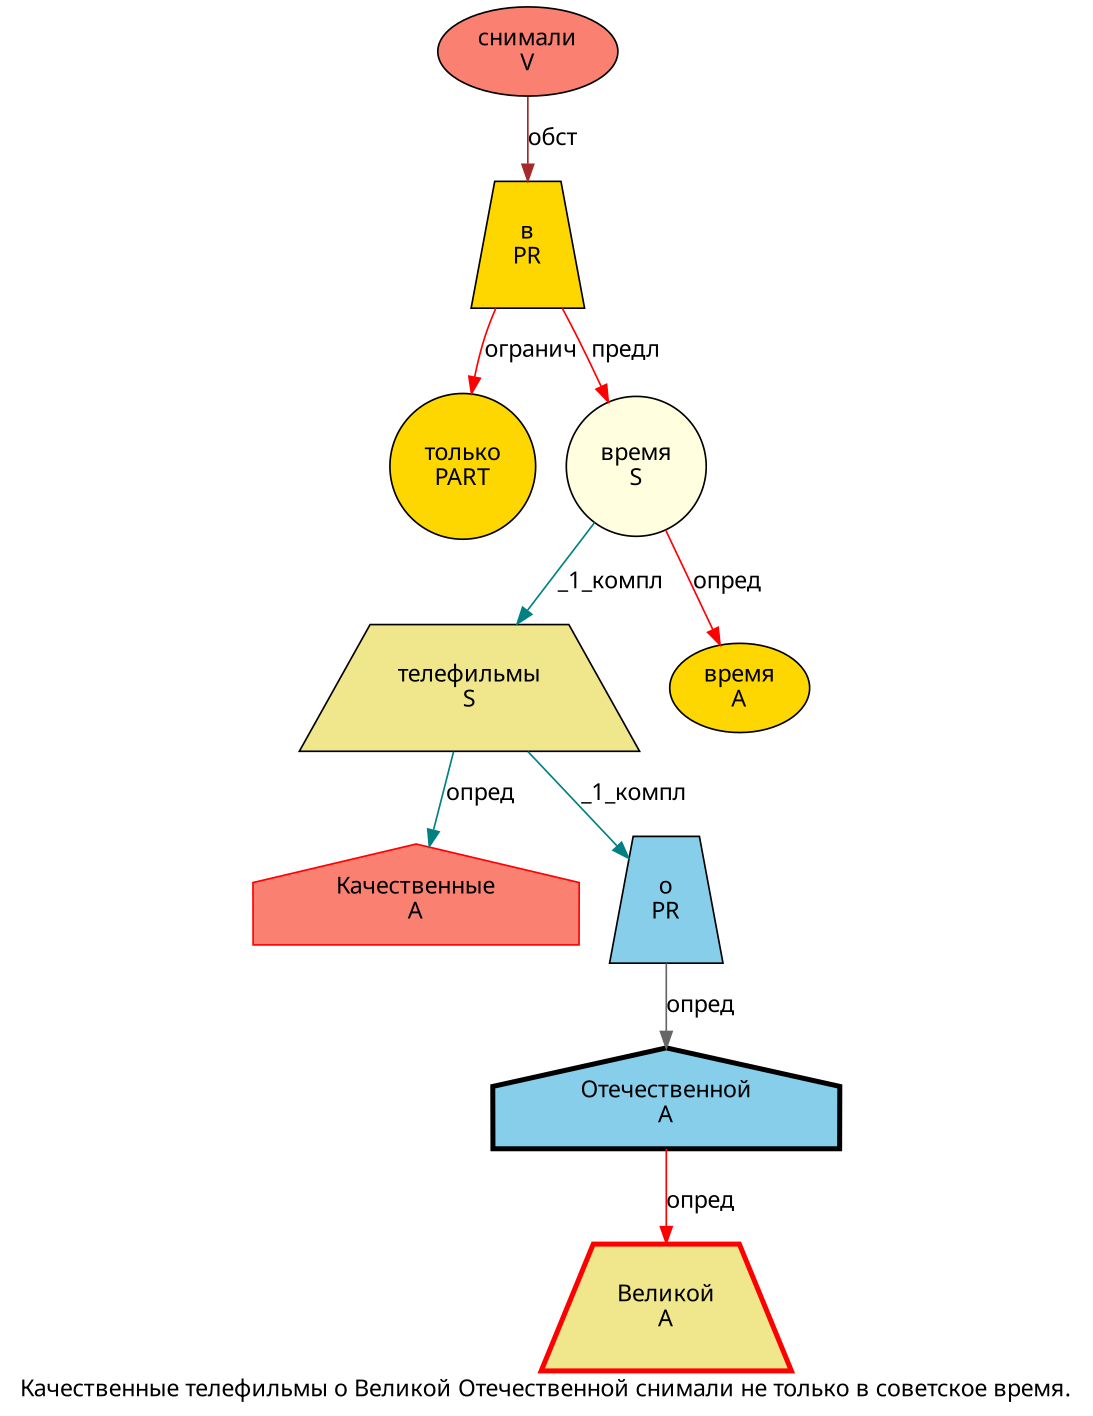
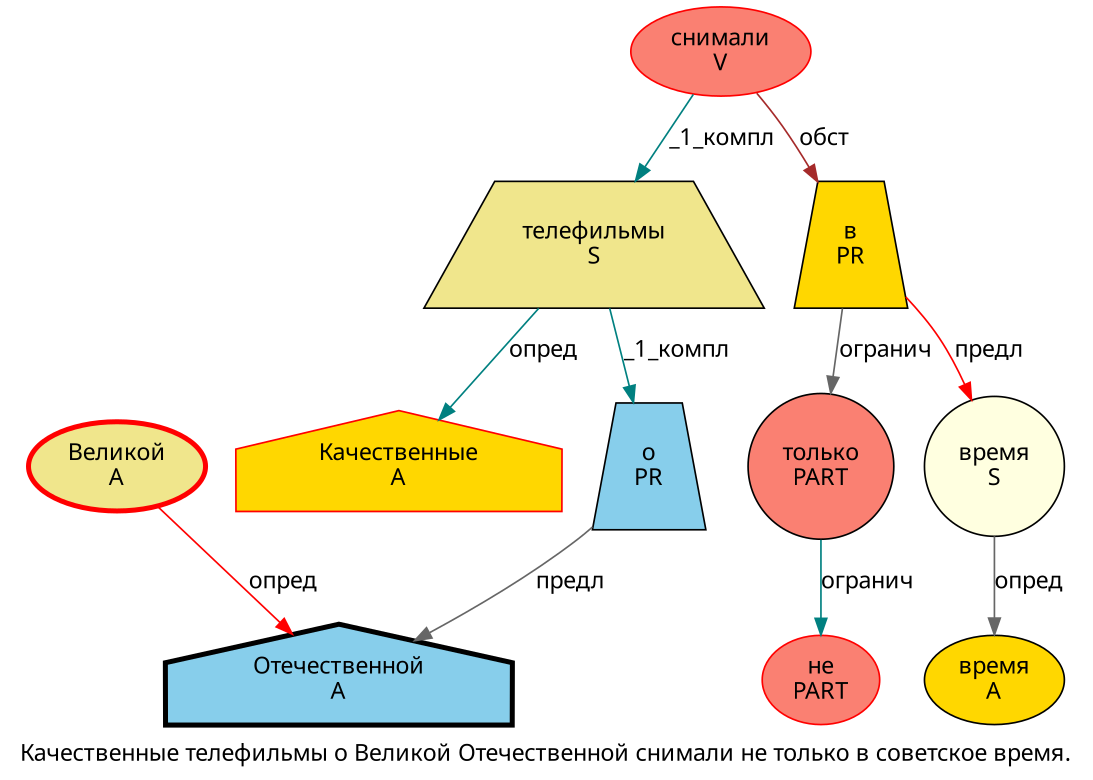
node "снимали V": color black -> red
edge "в PR" -> "только PART": color red -> gray40
node "только PART": fillcolor gold -> salmon
edge "время S" -> "телефильмы S": now "снимали V" -> "телефильмы S"
edge "время S" -> "время A": color red -> gray40
node "не PART": added
node "Качественные A": fillcolor salmon -> gold
edge "о PR" -> "Отечественной A": label "опред" -> "предл"
edge "Отечественной A" -> "Великой A": reversed
node "Великой A": shape trapezium -> ellipse
